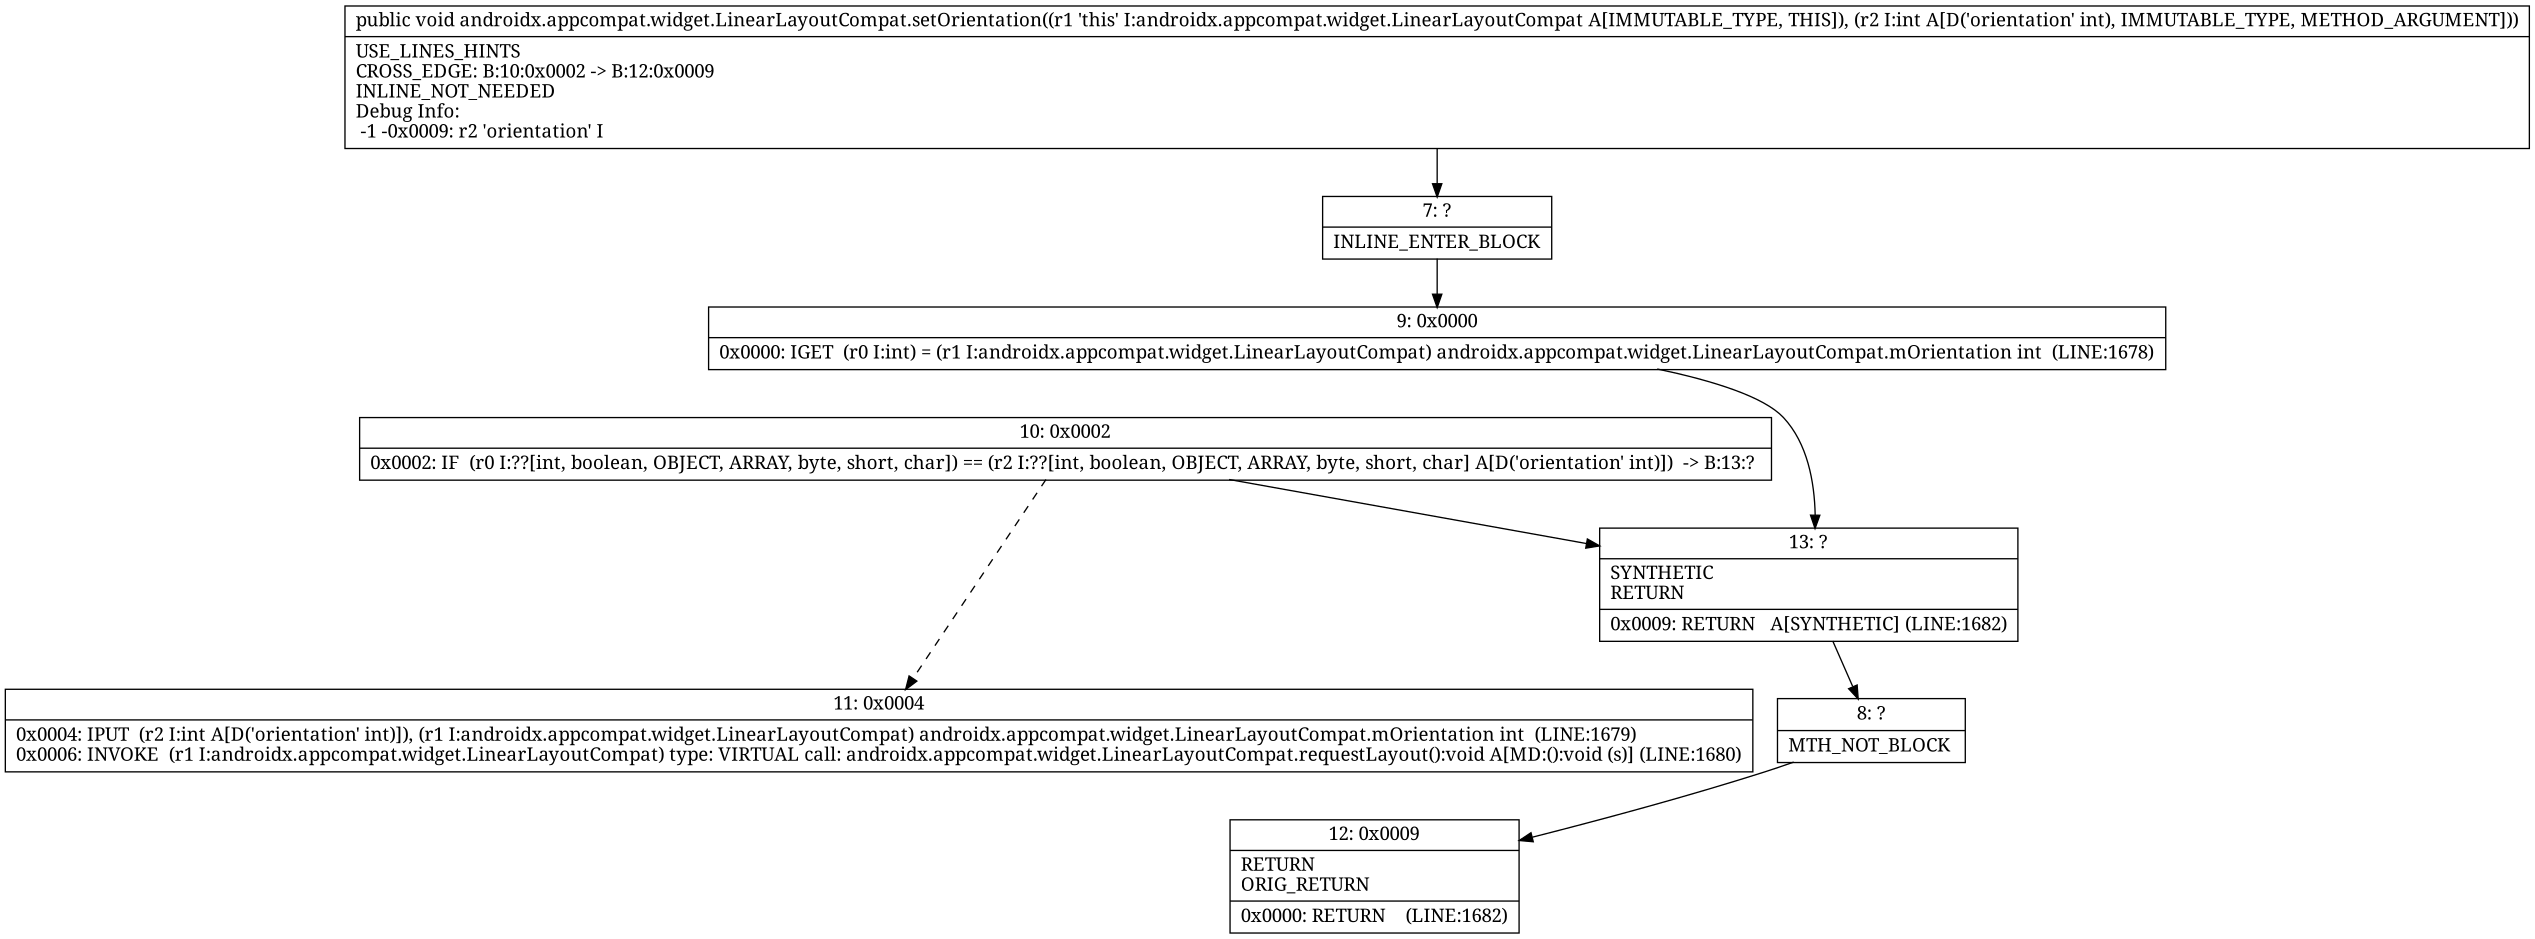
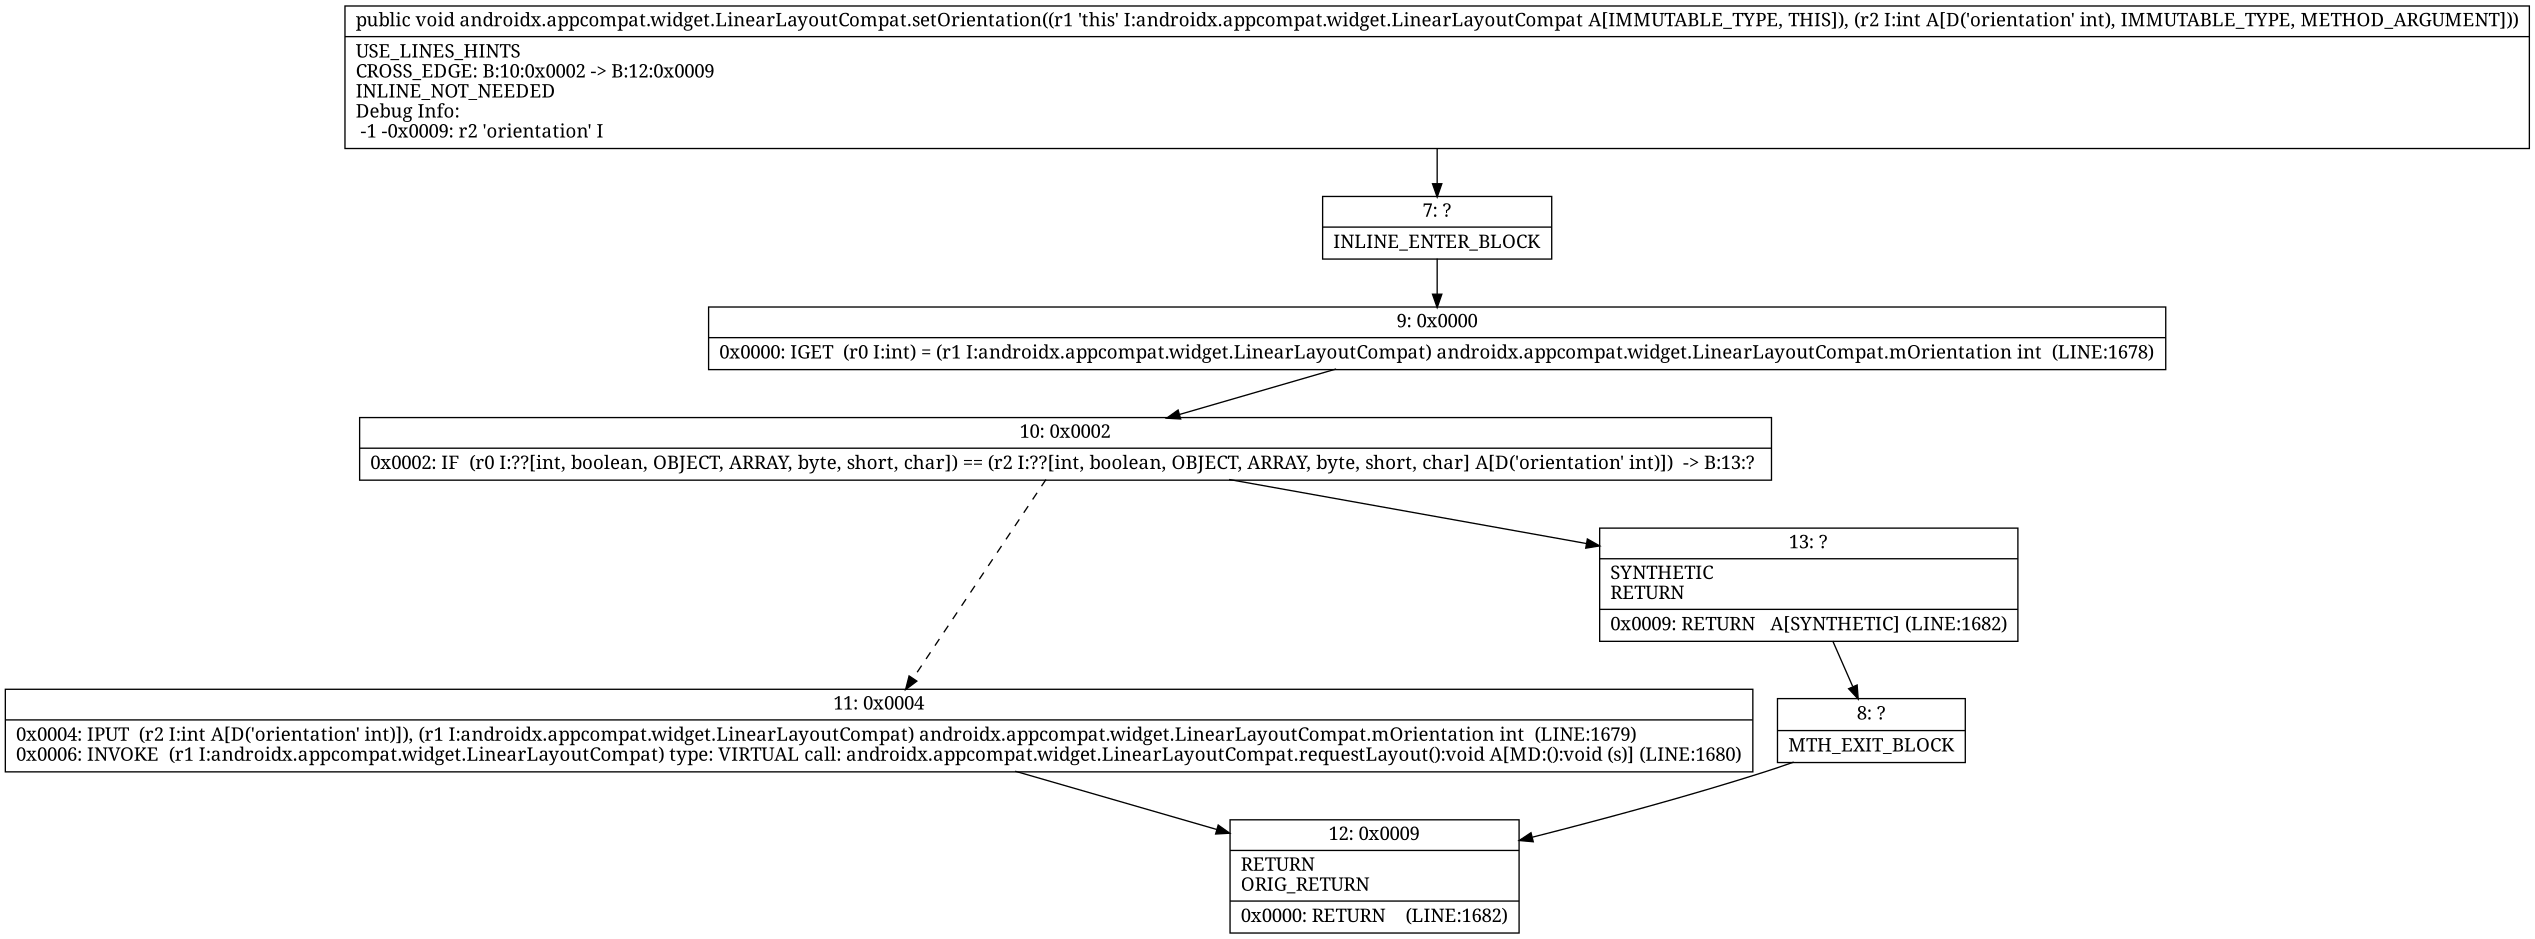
edge "9: 0x0000" -> "13: ?": now "9: 0x0000" -> "10: 0x0002"
node "8: ?": text "MTH_NOT_BLOCK" -> "MTH_EXIT_BLOCK"
edge "11: 0x0004" -> "12: 0x0009": added
